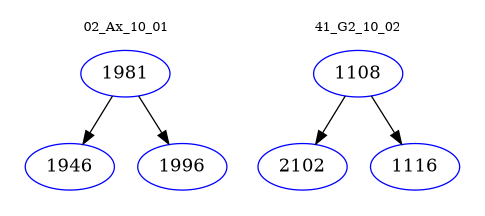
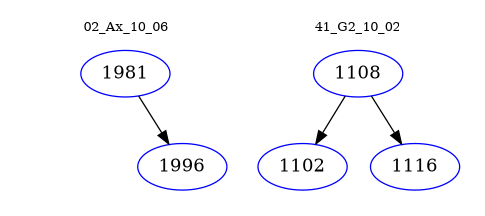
cluster "02_Ax_10_01": label "02_Ax_10_01" -> "02_Ax_10_06"
node "1946": removed
node "2102": label "2102" -> "1102"
